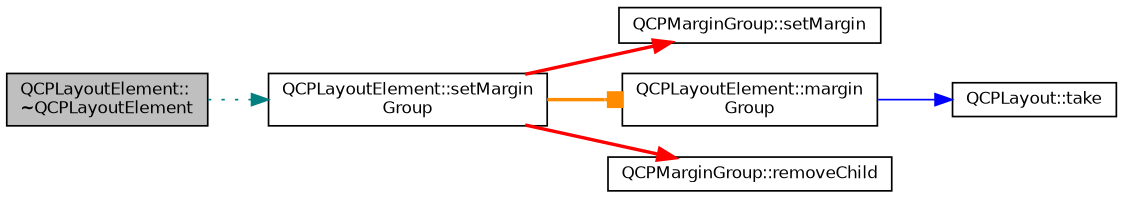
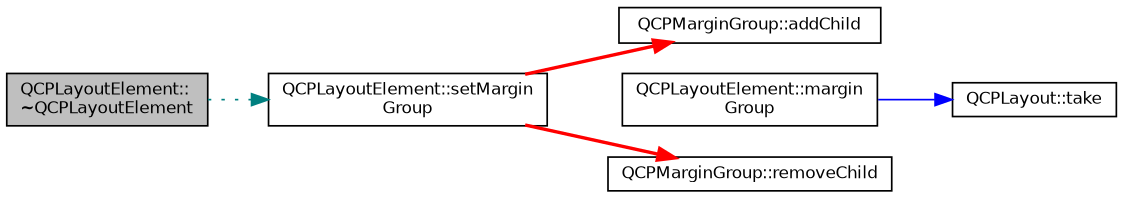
node "QCPMarginGroup::setMargin": label "QCPMarginGroup::setMargin" -> "QCPMarginGroup::addChild"
edge "QCPLayoutElement::setMargin Group" -> "QCPLayoutElement::margin Group": removed
